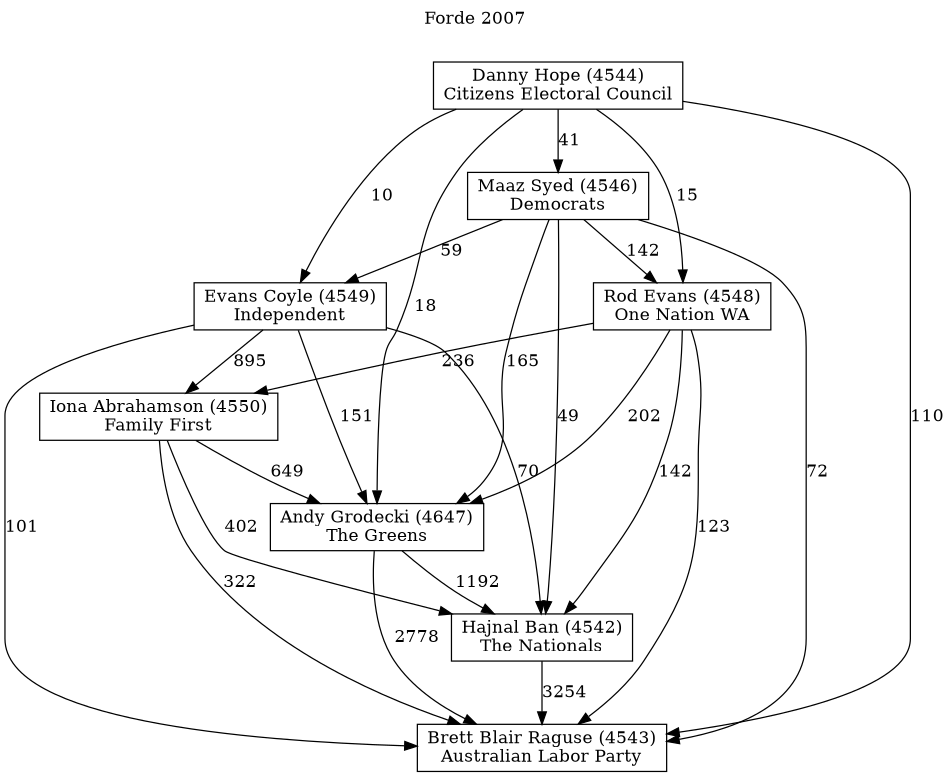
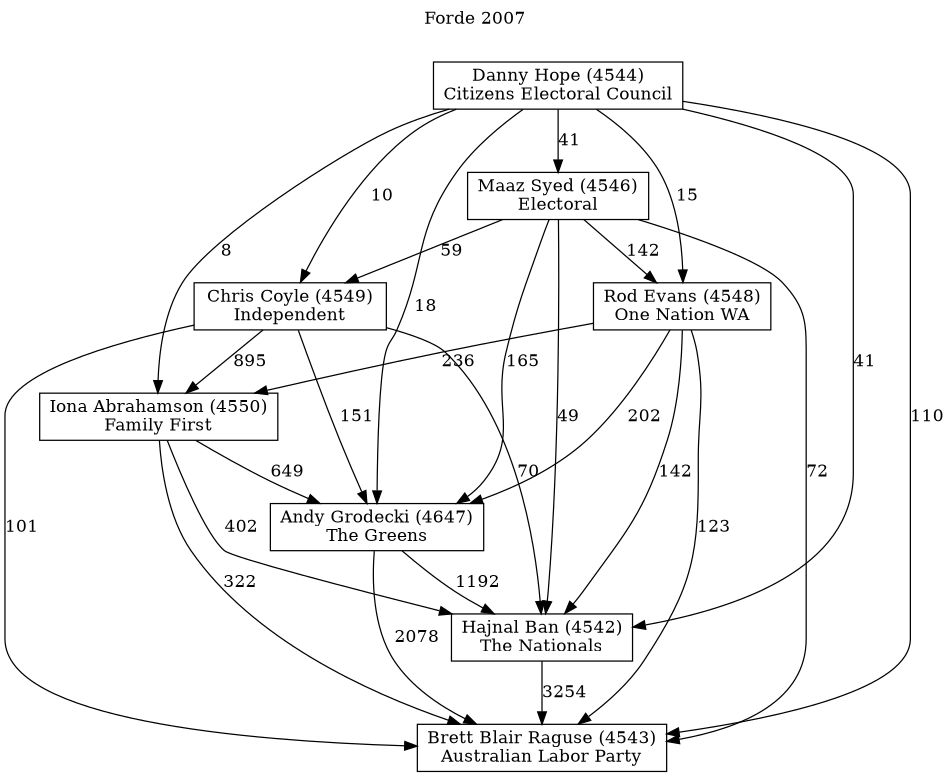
node "Maaz Syed (4546) Democrats": label "Maaz Syed (4546) Democrats" -> "Maaz Syed (4546) Electoral"
edge "Danny Hope (4544) Citizens Electoral Council" -> "Iona Abrahamson (4550) Family First": added, label "8"
node "Evans Coyle (4549) Independent": label "Evans Coyle (4549) Independent" -> "Chris Coyle (4549) Independent"
edge "Danny Hope (4544) Citizens Electoral Council" -> "Hajnal Ban (4542) The Nationals": added, label "41"
edge "Andy Grodecki (4647) The Greens" -> "Brett Blair Raguse (4543) Australian Labor Party": label "2778" -> "2078"
